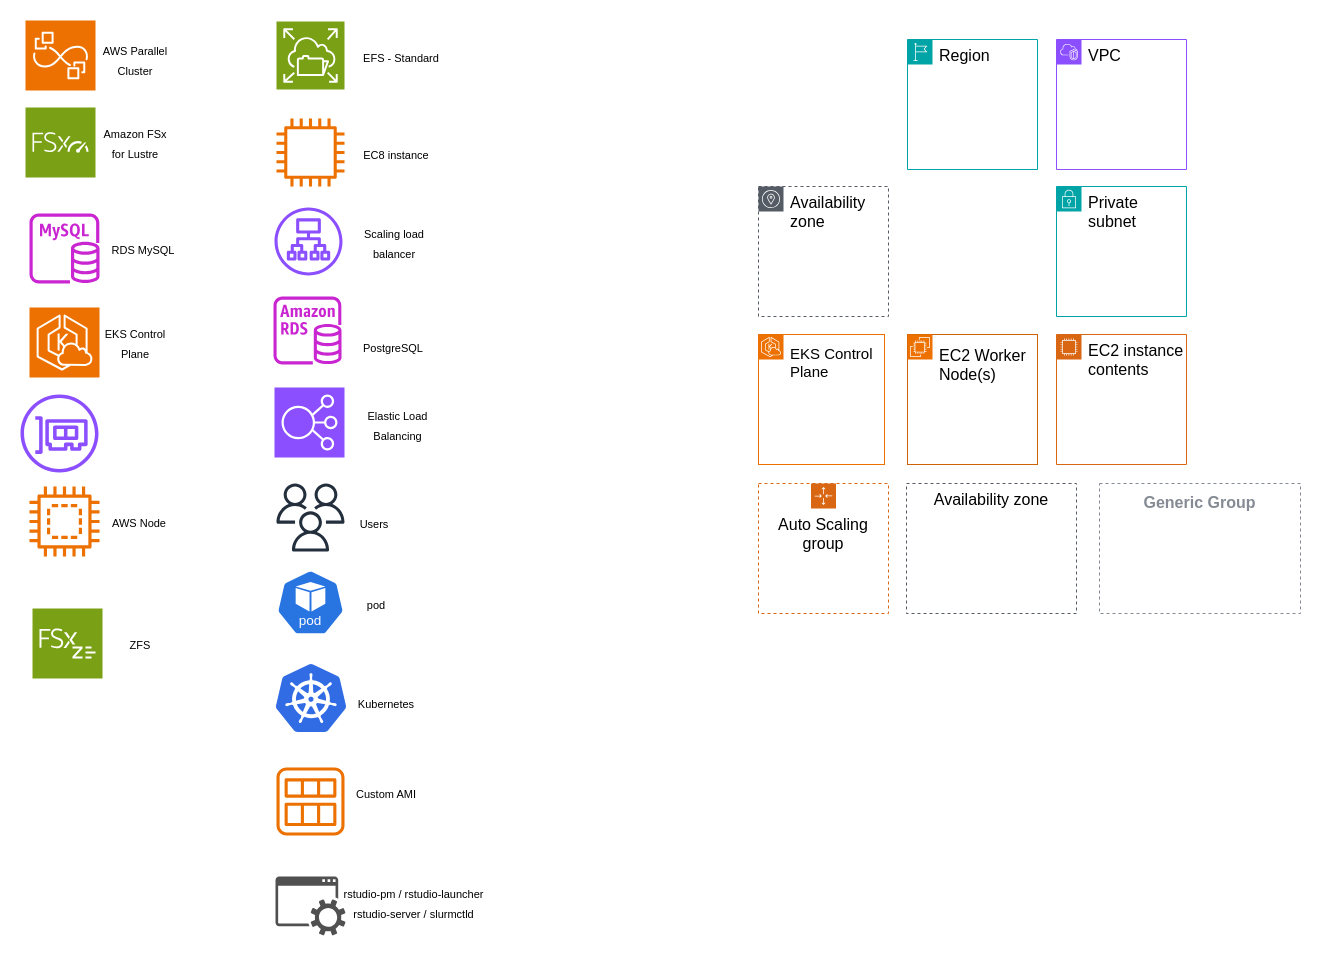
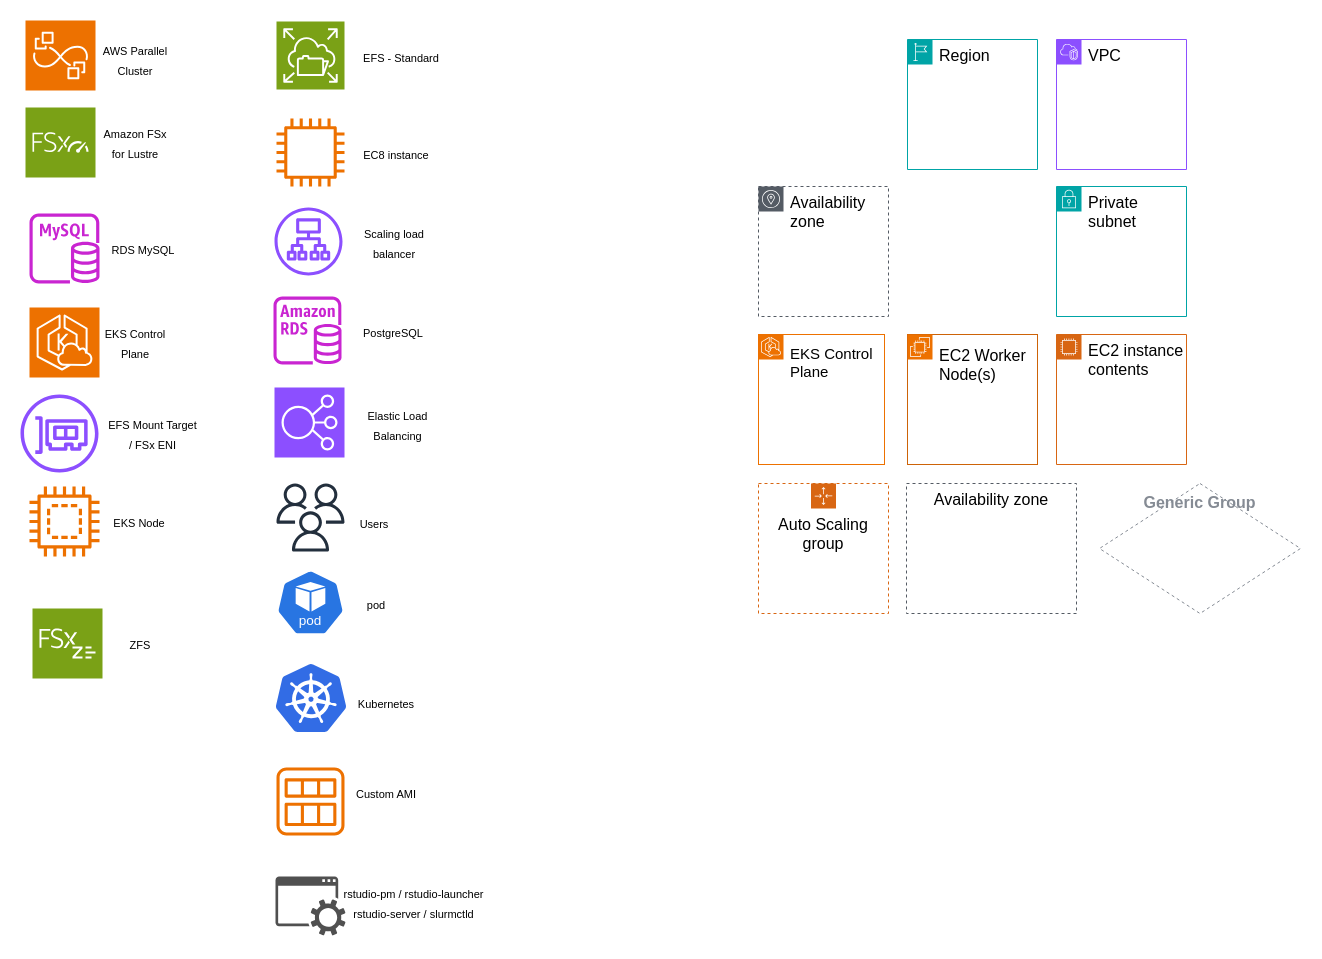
node "PostgreSQL": moved (394, 347) -> (394, 332)
node "EFS Mount Target / FSx ENI": added
node "AWS Node": label "AWS Node" -> "EKS Node"
node "Generic Group": shape rectangle -> diamond
